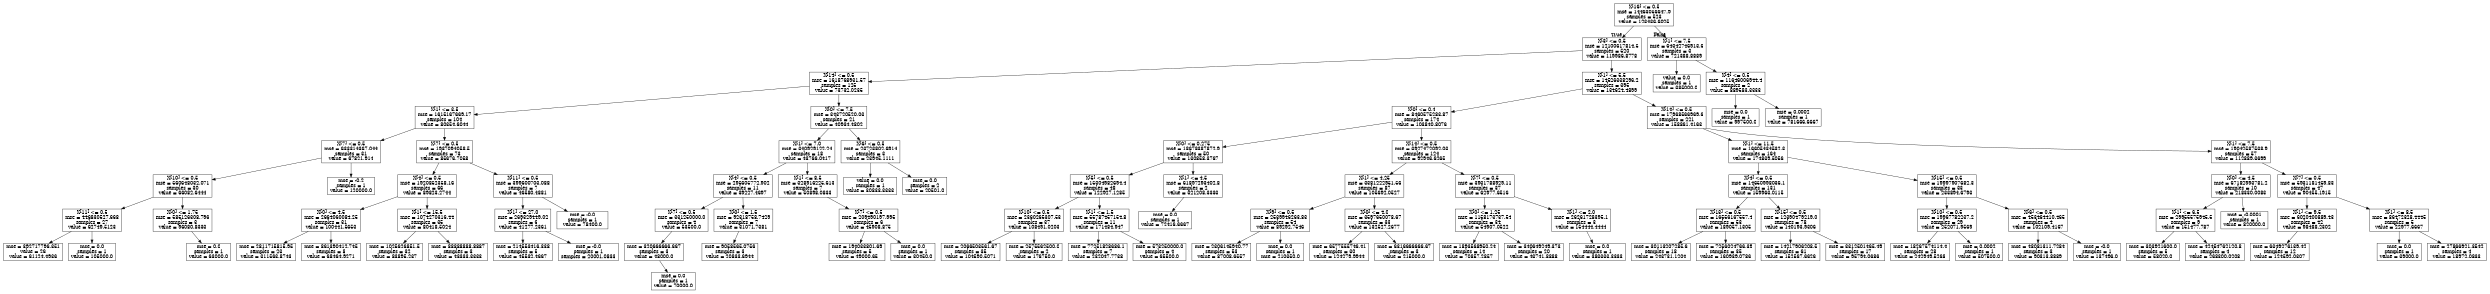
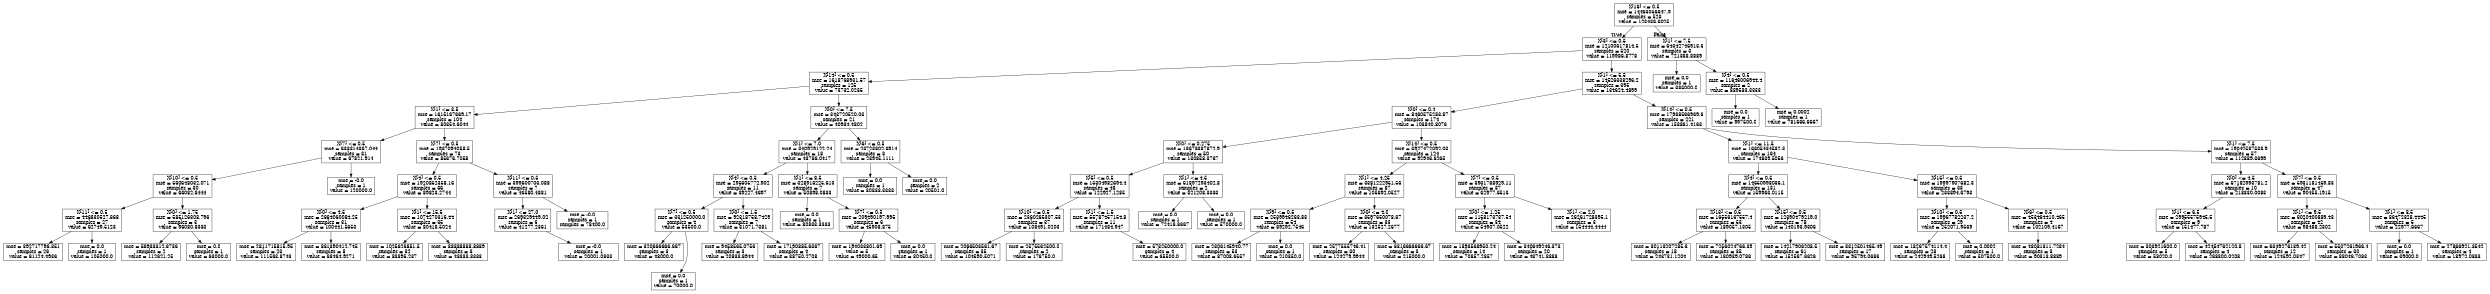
node "value = 0.0 samples = 1 value = 385000.0": label "value = 0.0 samples = 1 value = 385000.0" -> "mse = 0.0 samples = 1 value = 385000.0"
node "mse = -0.2 samples = 1 value = 120000.0": label "mse = -0.2 samples = 1 value = 120000.0" -> "mse = -0.0 samples = 1 value = 120000.0"
node "value = 0.0 samples = 1 value = 30833.3333": label "value = 0.0 samples = 1 value = 30833.3333" -> "mse = 0.0 samples = 1 value = 30833.3333"
node "mse = -0.0 samples = 1 value = 78400.0": label "mse = -0.0 samples = 1 value = 78400.0" -> "mse = -0.0 samples = 1 samples = 78400.0"
node "mse = 0.0 samples = 1 value = 80833.3333": added
node "mse = 0.0 samples = 1 value = 570000.0": added
node "mse = -0.0001 samples = 1 value = 820000.0": removed
node "mse = 392717796.351 value = 26 value = 61124.4936": label "mse = 392717796.351 value = 26 value = 61124.4936" -> "mse = 392717796.351 samples = 26 value = 61124.4936"
node "mse = 56933312.6736 samples = 2 value = 112621.25": added
node "mse = 2811715815.95 samples = 23 value = 311563.8743": label "mse = 2811715815.95 samples = 23 value = 311563.8743" -> "mse = 2811715815.95 samples = 23 value = 111563.8743"
node "mse = 88888888.8887 samples = 3 value = 43333.3333": label "mse = 88888888.8887 samples = 3 value = 43333.3333" -> "mse = 88888888.8889 samples = 3 value = 43333.3333"
node "mse = 214553416.338 samples = 5 value = 45532.4667": removed
node "mse = -0.0 samples = 1 samples = 20001.0833": label "mse = -0.0 samples = 1 samples = 20001.0833" -> "mse = -0.0 samples = 1 value = 20001.0833"
node "mse = 9058565.0756 samples = 3 value = 20833.6944": label "mse = 9058565.0756 samples = 3 value = 20833.6944" -> "mse = 9458565.0756 samples = 3 value = 20833.6944"
node "mse = 17190885.6367 samples = 4 value = 38750.2708": added
node "mse = 194033801.69 samples = 5 value = 49000.65": label "mse = 194033801.69 samples = 5 value = 49000.65" -> "mse = 194033801.69 value = 5 value = 49000.65"
node "mse = 77251828686.1 samples = 7 value = 232047.7738": removed
node "mse = 0.0 samples = 1 mse = 210350.0": label "mse = 0.0 samples = 1 mse = 210350.0" -> "mse = 0.0 samples = 1 value = 210350.0"
node "mse = 6577555746.41 samples = 30 value = 124279.9944": label "mse = 6577555746.41 samples = 30 value = 124279.9944" -> "mse = 2577555746.41 samples = 30 value = 124279.9944"
node "mse = 340649249.373 samples = 20 value = 43741.8888": label "mse = 340649249.373 samples = 20 value = 43741.8888" -> "mse = 340649246.373 samples = 20 value = 43741.8888"
node "mse = 0.0 samples = 1 value = 383333.3333": removed
node "mse = -0.0 samples = 1 value = 137496.0": removed
node "mse = 6349276139.42 samples = 12 value = 124592.0307": label "mse = 6349276139.42 samples = 12 value = 124592.0307" -> "mse = 6349276139.42 samples = 12 value = 124592.0347"
node "mse = 5507261966.4 samples = 30 value = 88046.7083": added
edge "mse = 320666666.667 samples = 3 value = 48000.0" -> "mse = 0.0 samples = 1 value = 70000.0": now "X[7] <= 0.5 mse = 331250000.0 samples = 4 value = 53500.0" -> "mse = 0.0 samples = 1 value = 70000.0"
